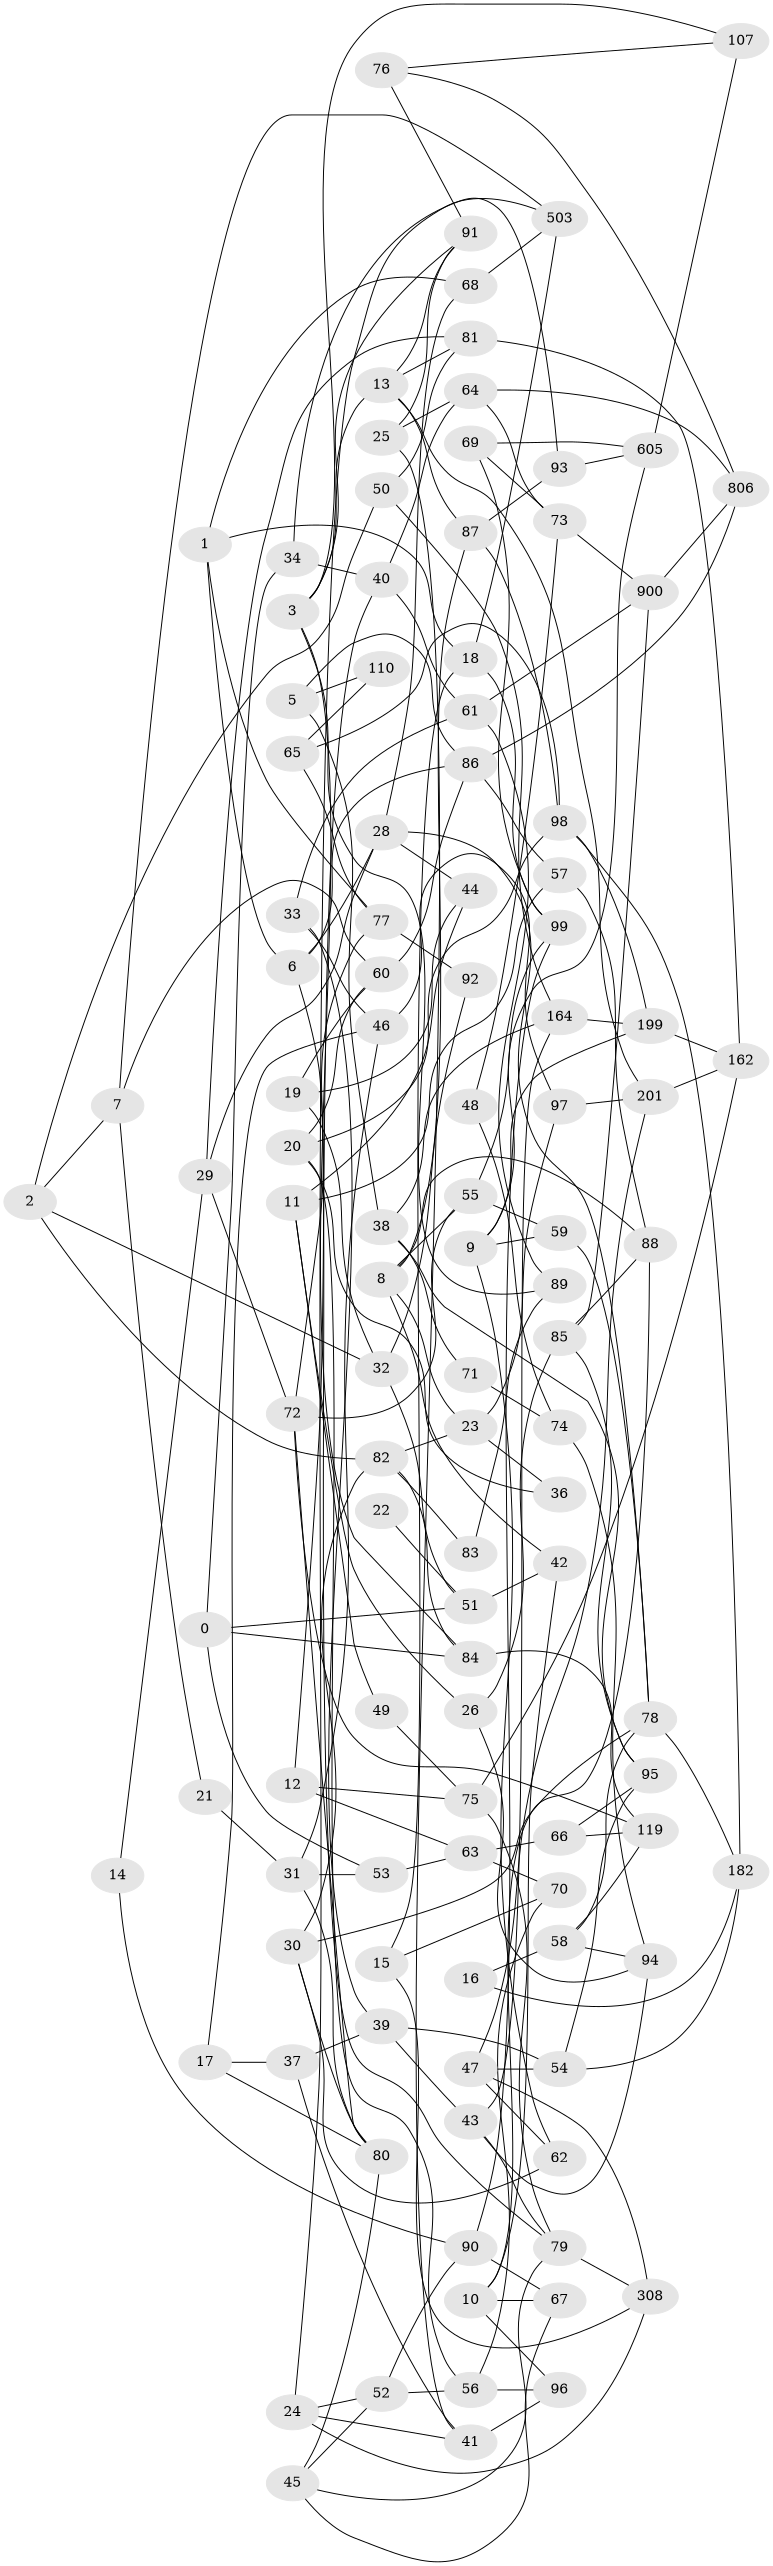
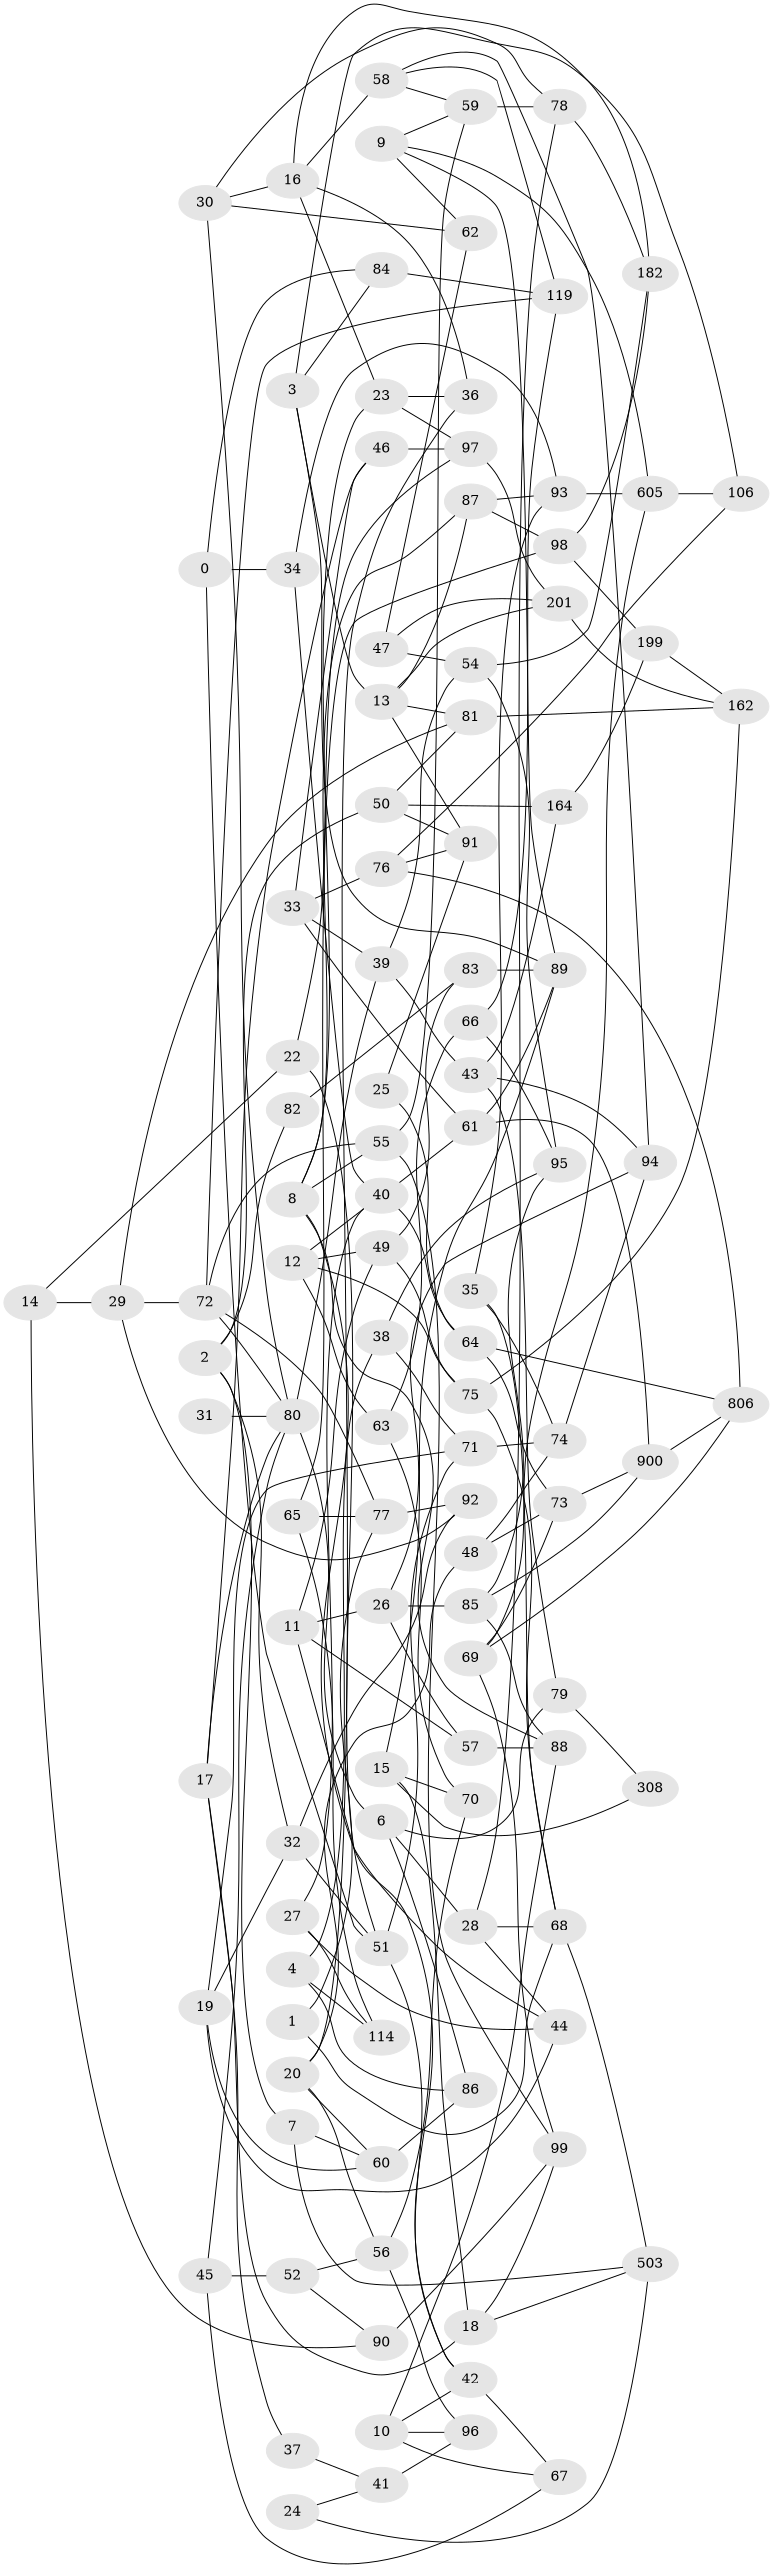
node "107": label "107" -> "106"
edge "16" -- "36": added
edge "91" -- "3": now "91" -- "50"
edge "1" -- "18": now "17" -- "18"
edge "97" -- "22": added
edge "806" -- "86": now "806" -- "69"
node "110": label "110" -> "114"
node "5": label "5" -> "4"
edge "1" -- "6": now "80" -- "6"
edge "86" -- "57": now "26" -- "57"
edge "76" -- "33": added
edge "98" -- "20": now "48" -- "20"
edge "28" -- "29": now "92" -- "29"
edge "199" -- "9": now "89" -- "9"
edge "164" -- "38": removed
edge "83" -- "49": added
edge "22" -- "14": added
edge "49" -- "12": added
node "35": added
edge "89" -- "15": added
edge "23" -- "82": now "23" -- "16"
edge "82" -- "84": removed
edge "46" -- "31": removed
edge "71" -- "19": added
edge "82" -- "30": now "16" -- "30"
edge "71" -- "51": added
node "21": removed
edge "78" -- "58": now "59" -- "58"
node "53": removed
edge "25" -- "41": removed
node "27": added
edge "39" -- "37": now "39" -- "80"
edge "75" -- "79": now "75" -- "68"
edge "47" -- "308": removed
edge "90" -- "67": now "42" -- "67"
edge "52" -- "24": removed
edge "79" -- "45": removed
edge "308" -- "24": removed
